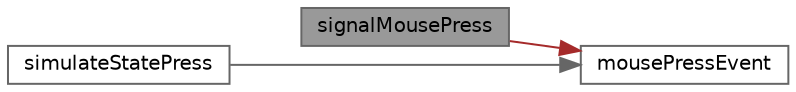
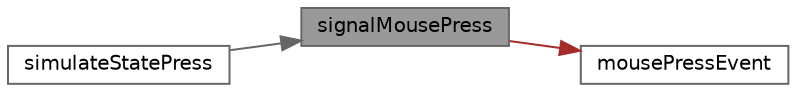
edge "simulateStatePress" -> "mousePressEvent": now "simulateStatePress" -> "signalMousePress"
